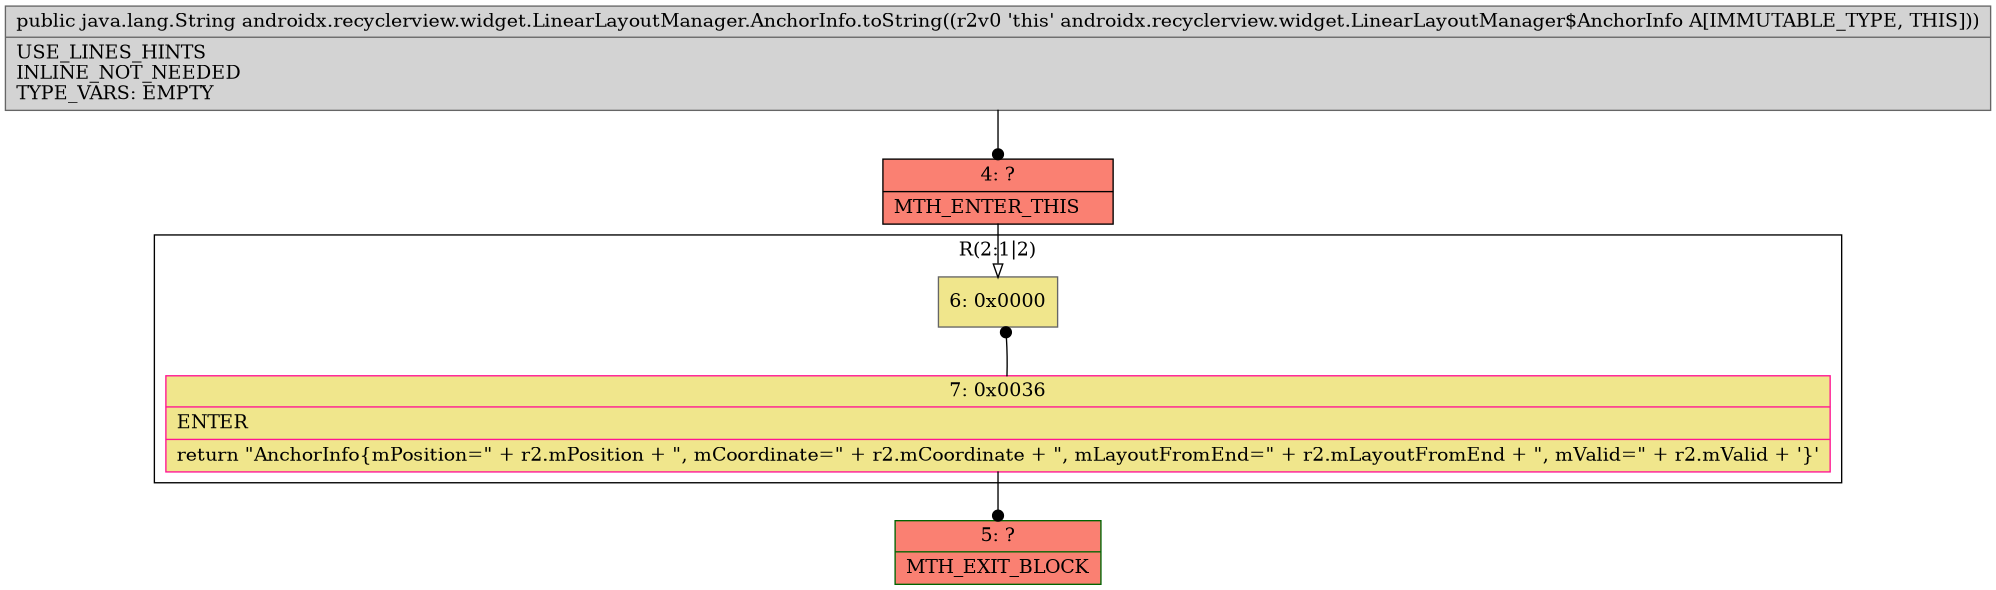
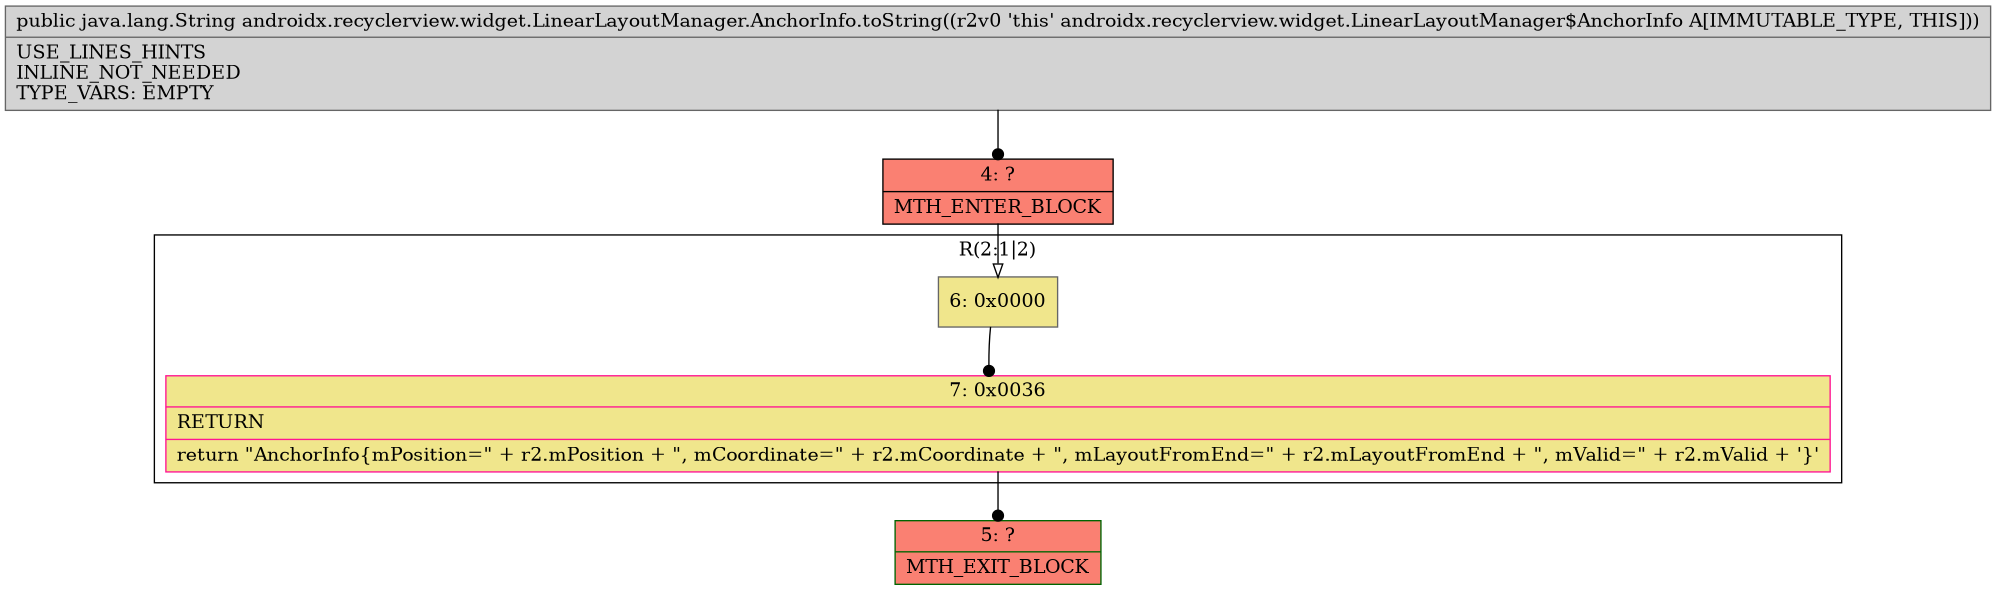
node "4: ?": text "MTH_ENTER_THIS" -> "MTH_ENTER_BLOCK"
edge "7: 0x0036" -> "6: 0x0000": reversed
node "7: 0x0036": text "ENTER" -> "RETURN"
